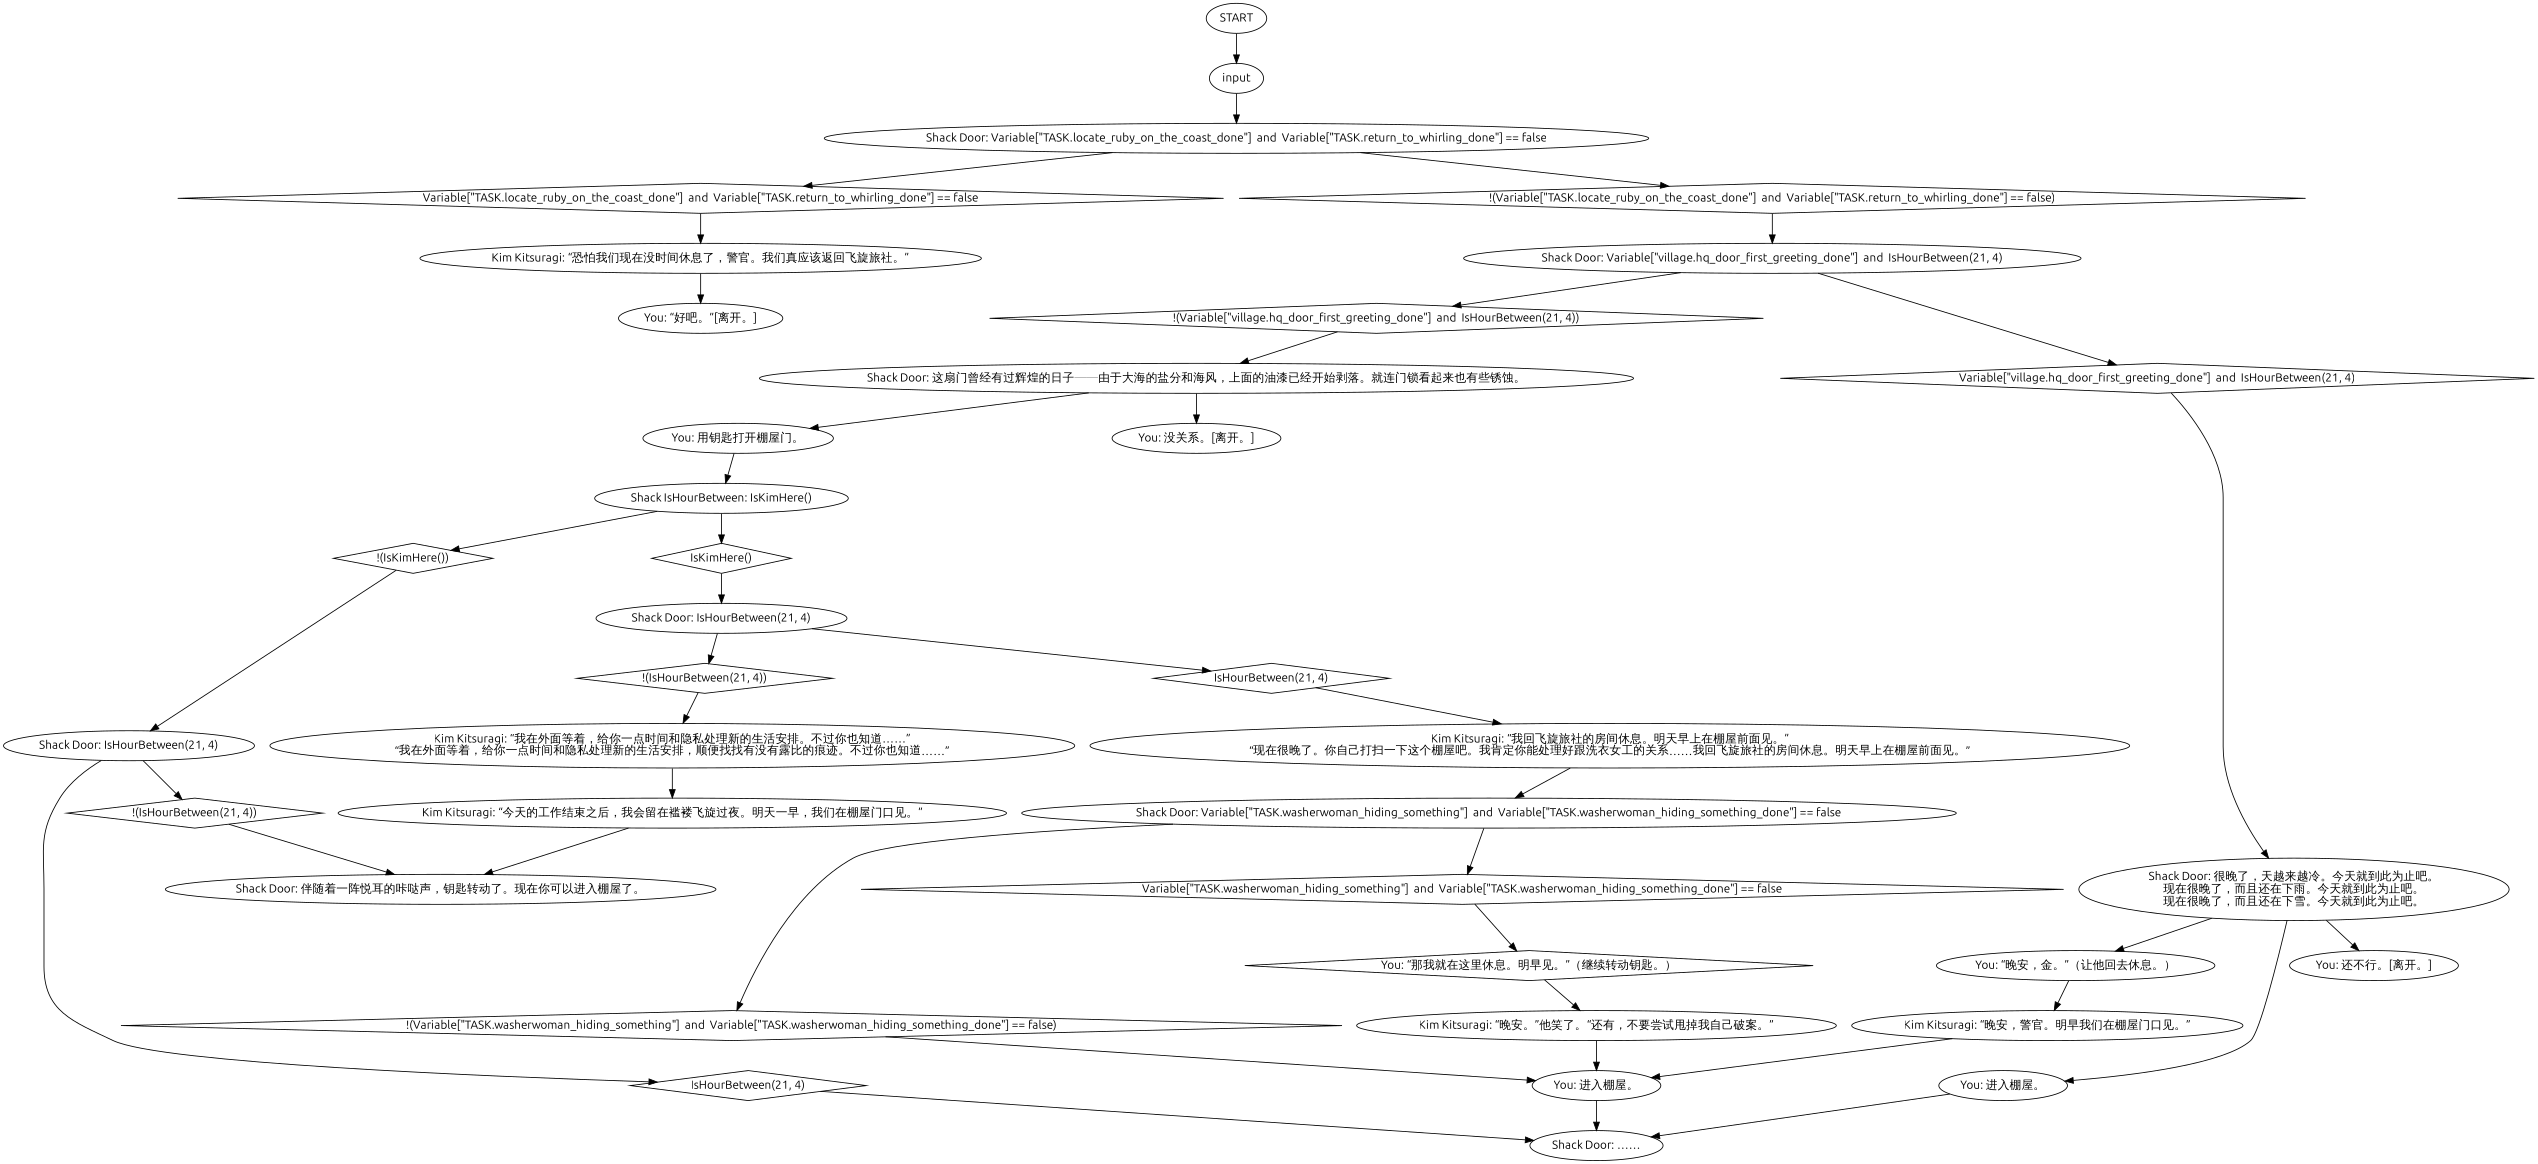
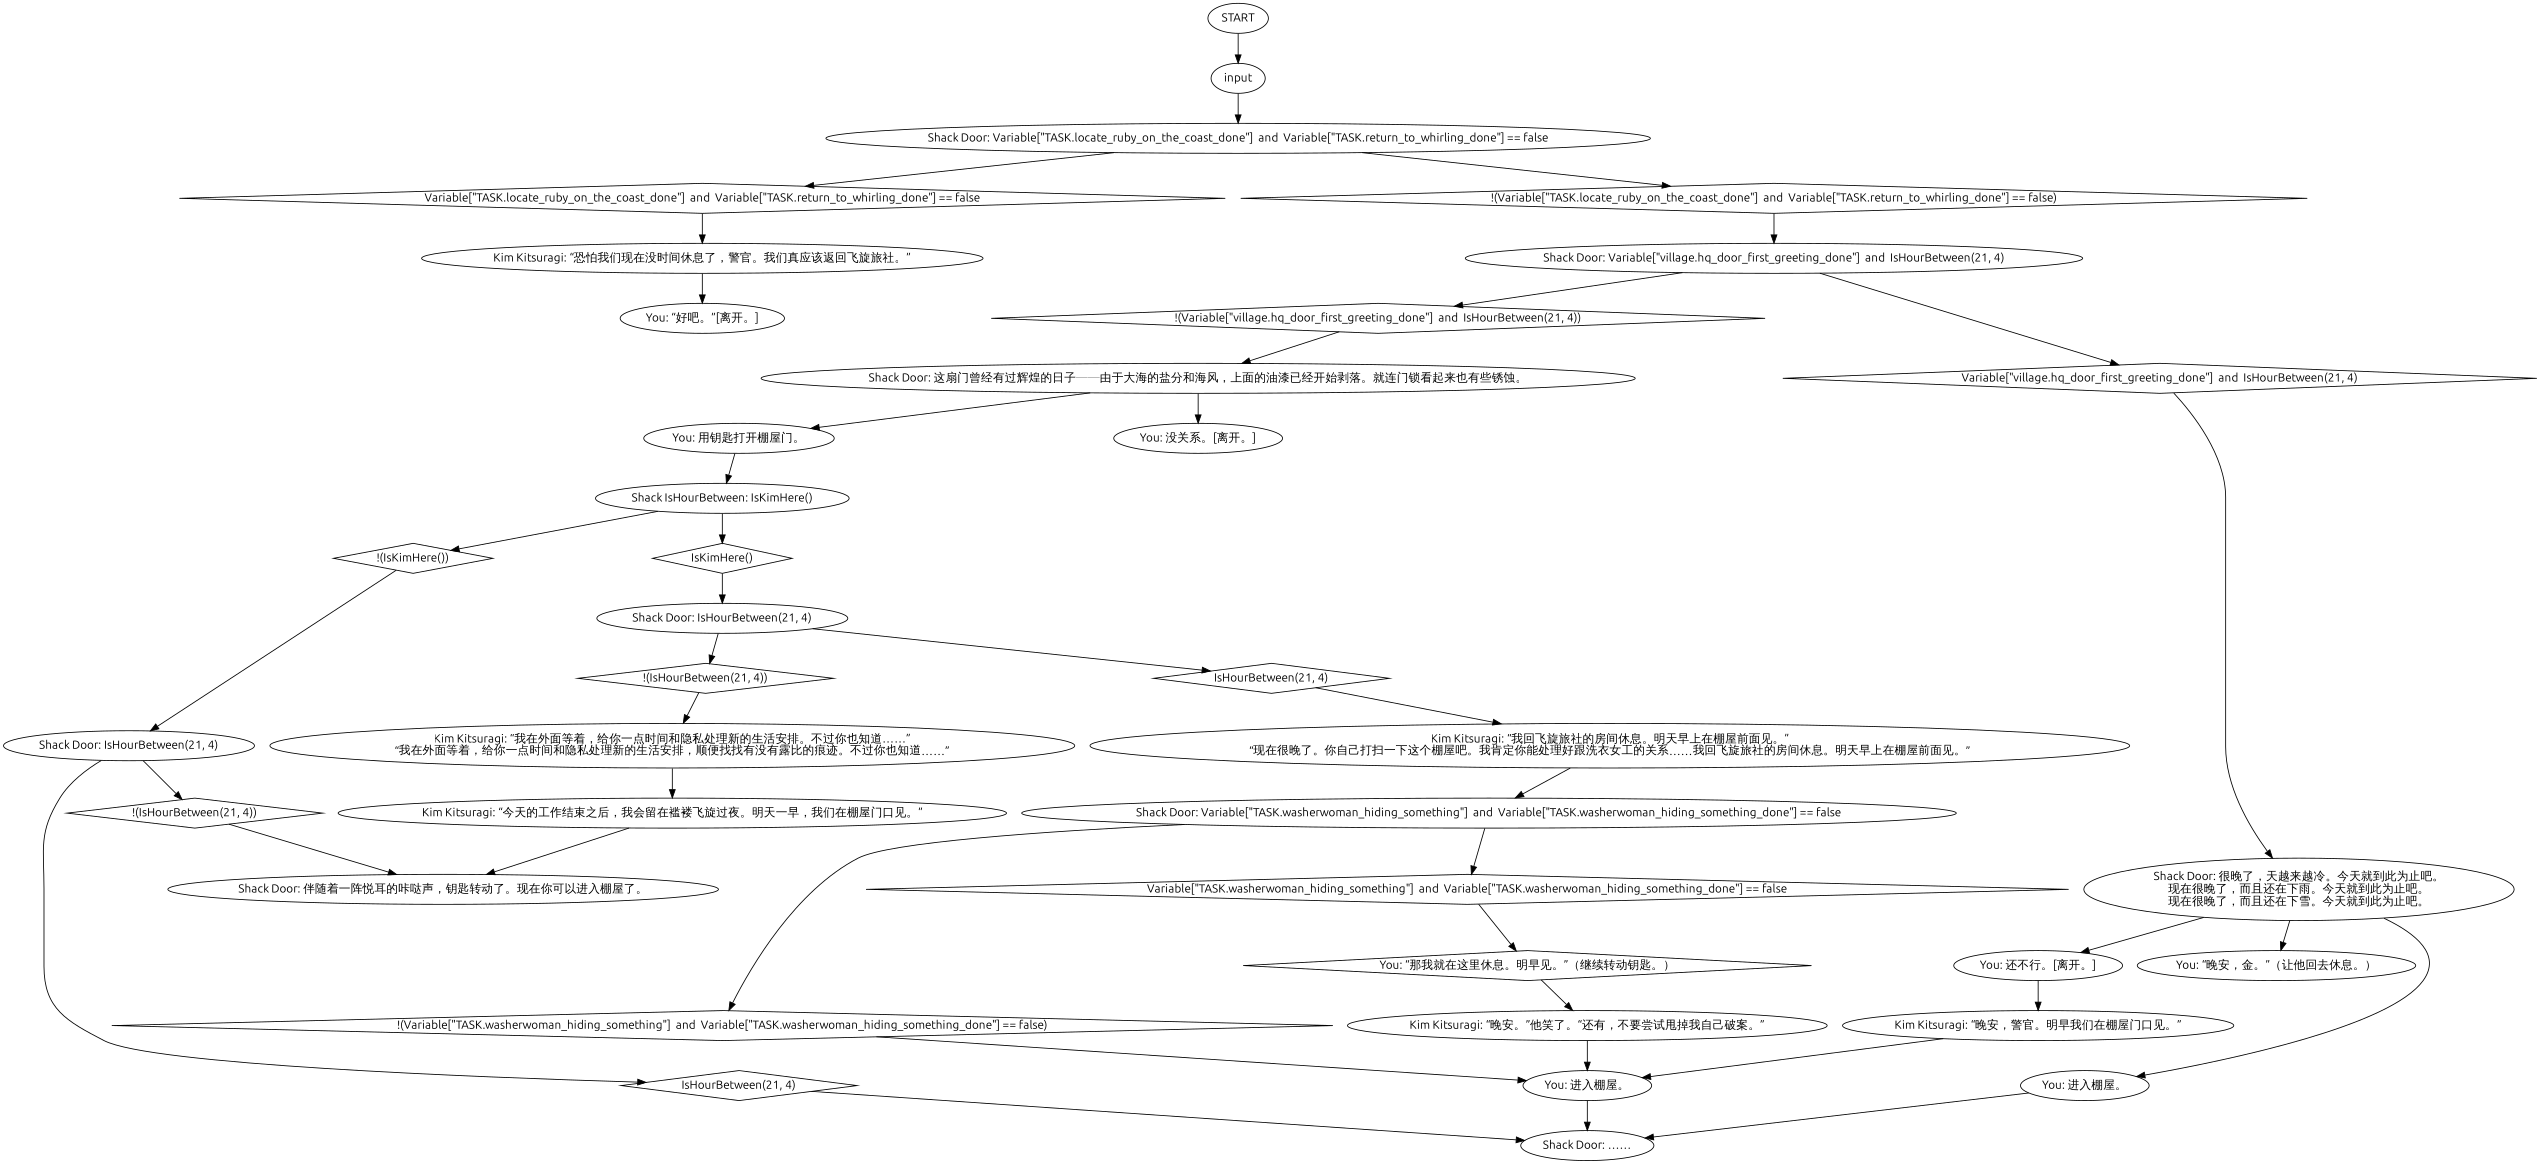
edge "You: “晚安，金。”（让他回去休息。）" -> "Kim Kitsuragi: “晚安，警官。明早我们在棚屋门口见。”": now "You: 还不行。[离开。]" -> "Kim Kitsuragi: “晚安，警官。明早我们在棚屋门口见。”"
